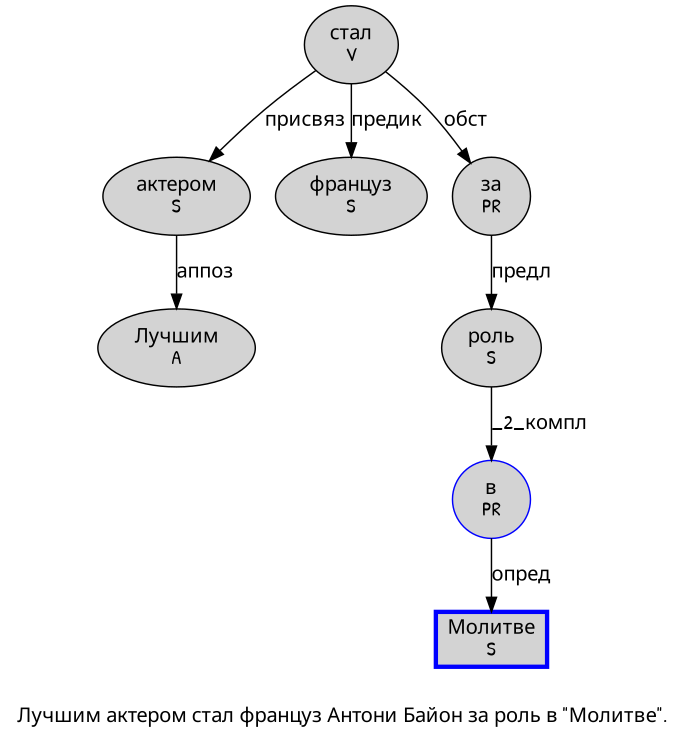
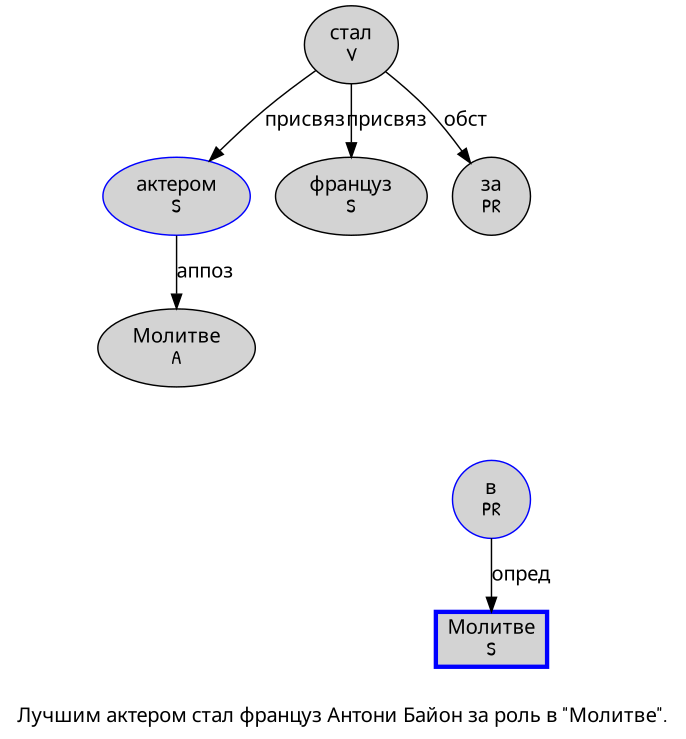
edge "стал V" -> "француз S": label "предик" -> "присвяз"
node "актером S": color black -> blue
node "Лучшим A": label "Лучшим A" -> "Молитве A"
node "роль S": removed
